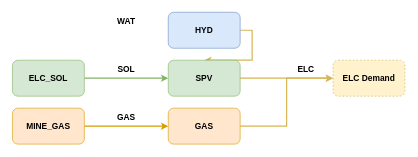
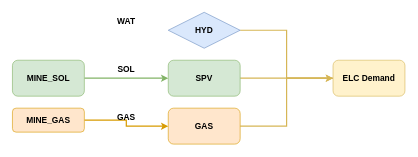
node "HYD": shape rounded rectangle -> diamond
edge "HYD" -> "SPV": now "HYD" -> "ELC Demand"
node "ELC": removed
node "ELC_SOL": label "ELC_SOL" -> "MINE_SOL"
edge "SPV" -> "ELC Demand": arrowhead classic -> none
node "ELC Demand": style dashed -> solid
node "MINE_GAS": size 72x36 -> 72x24
